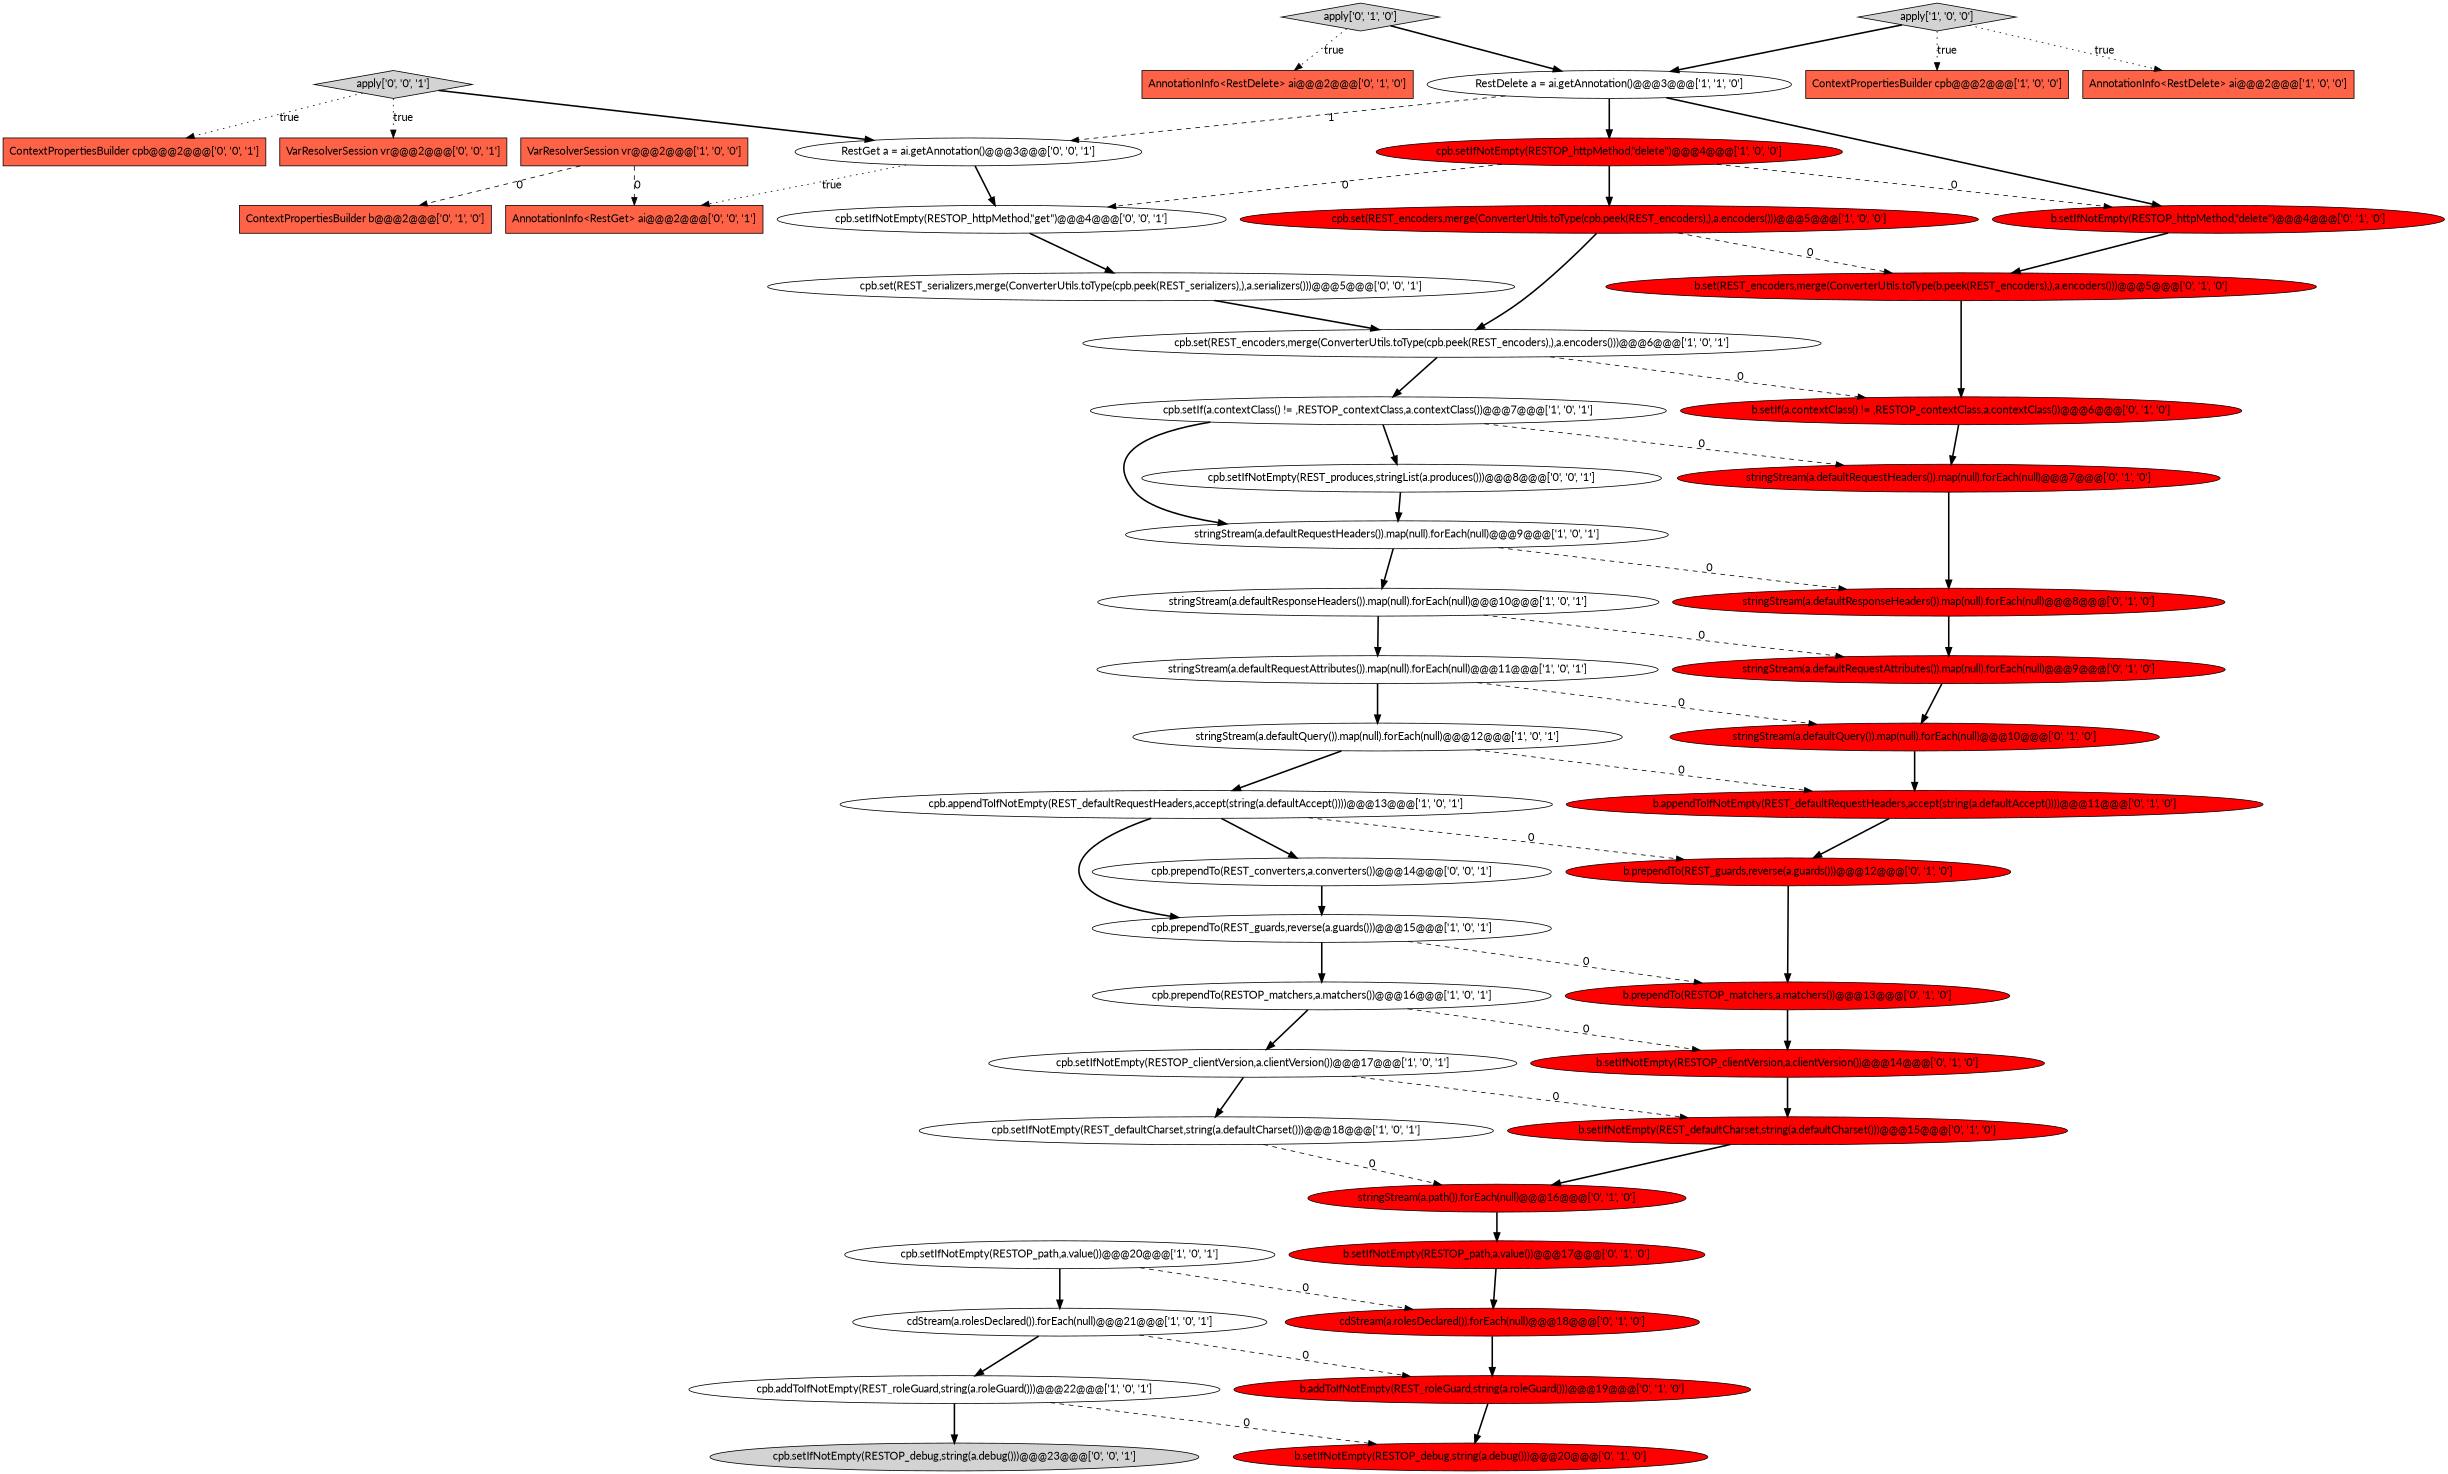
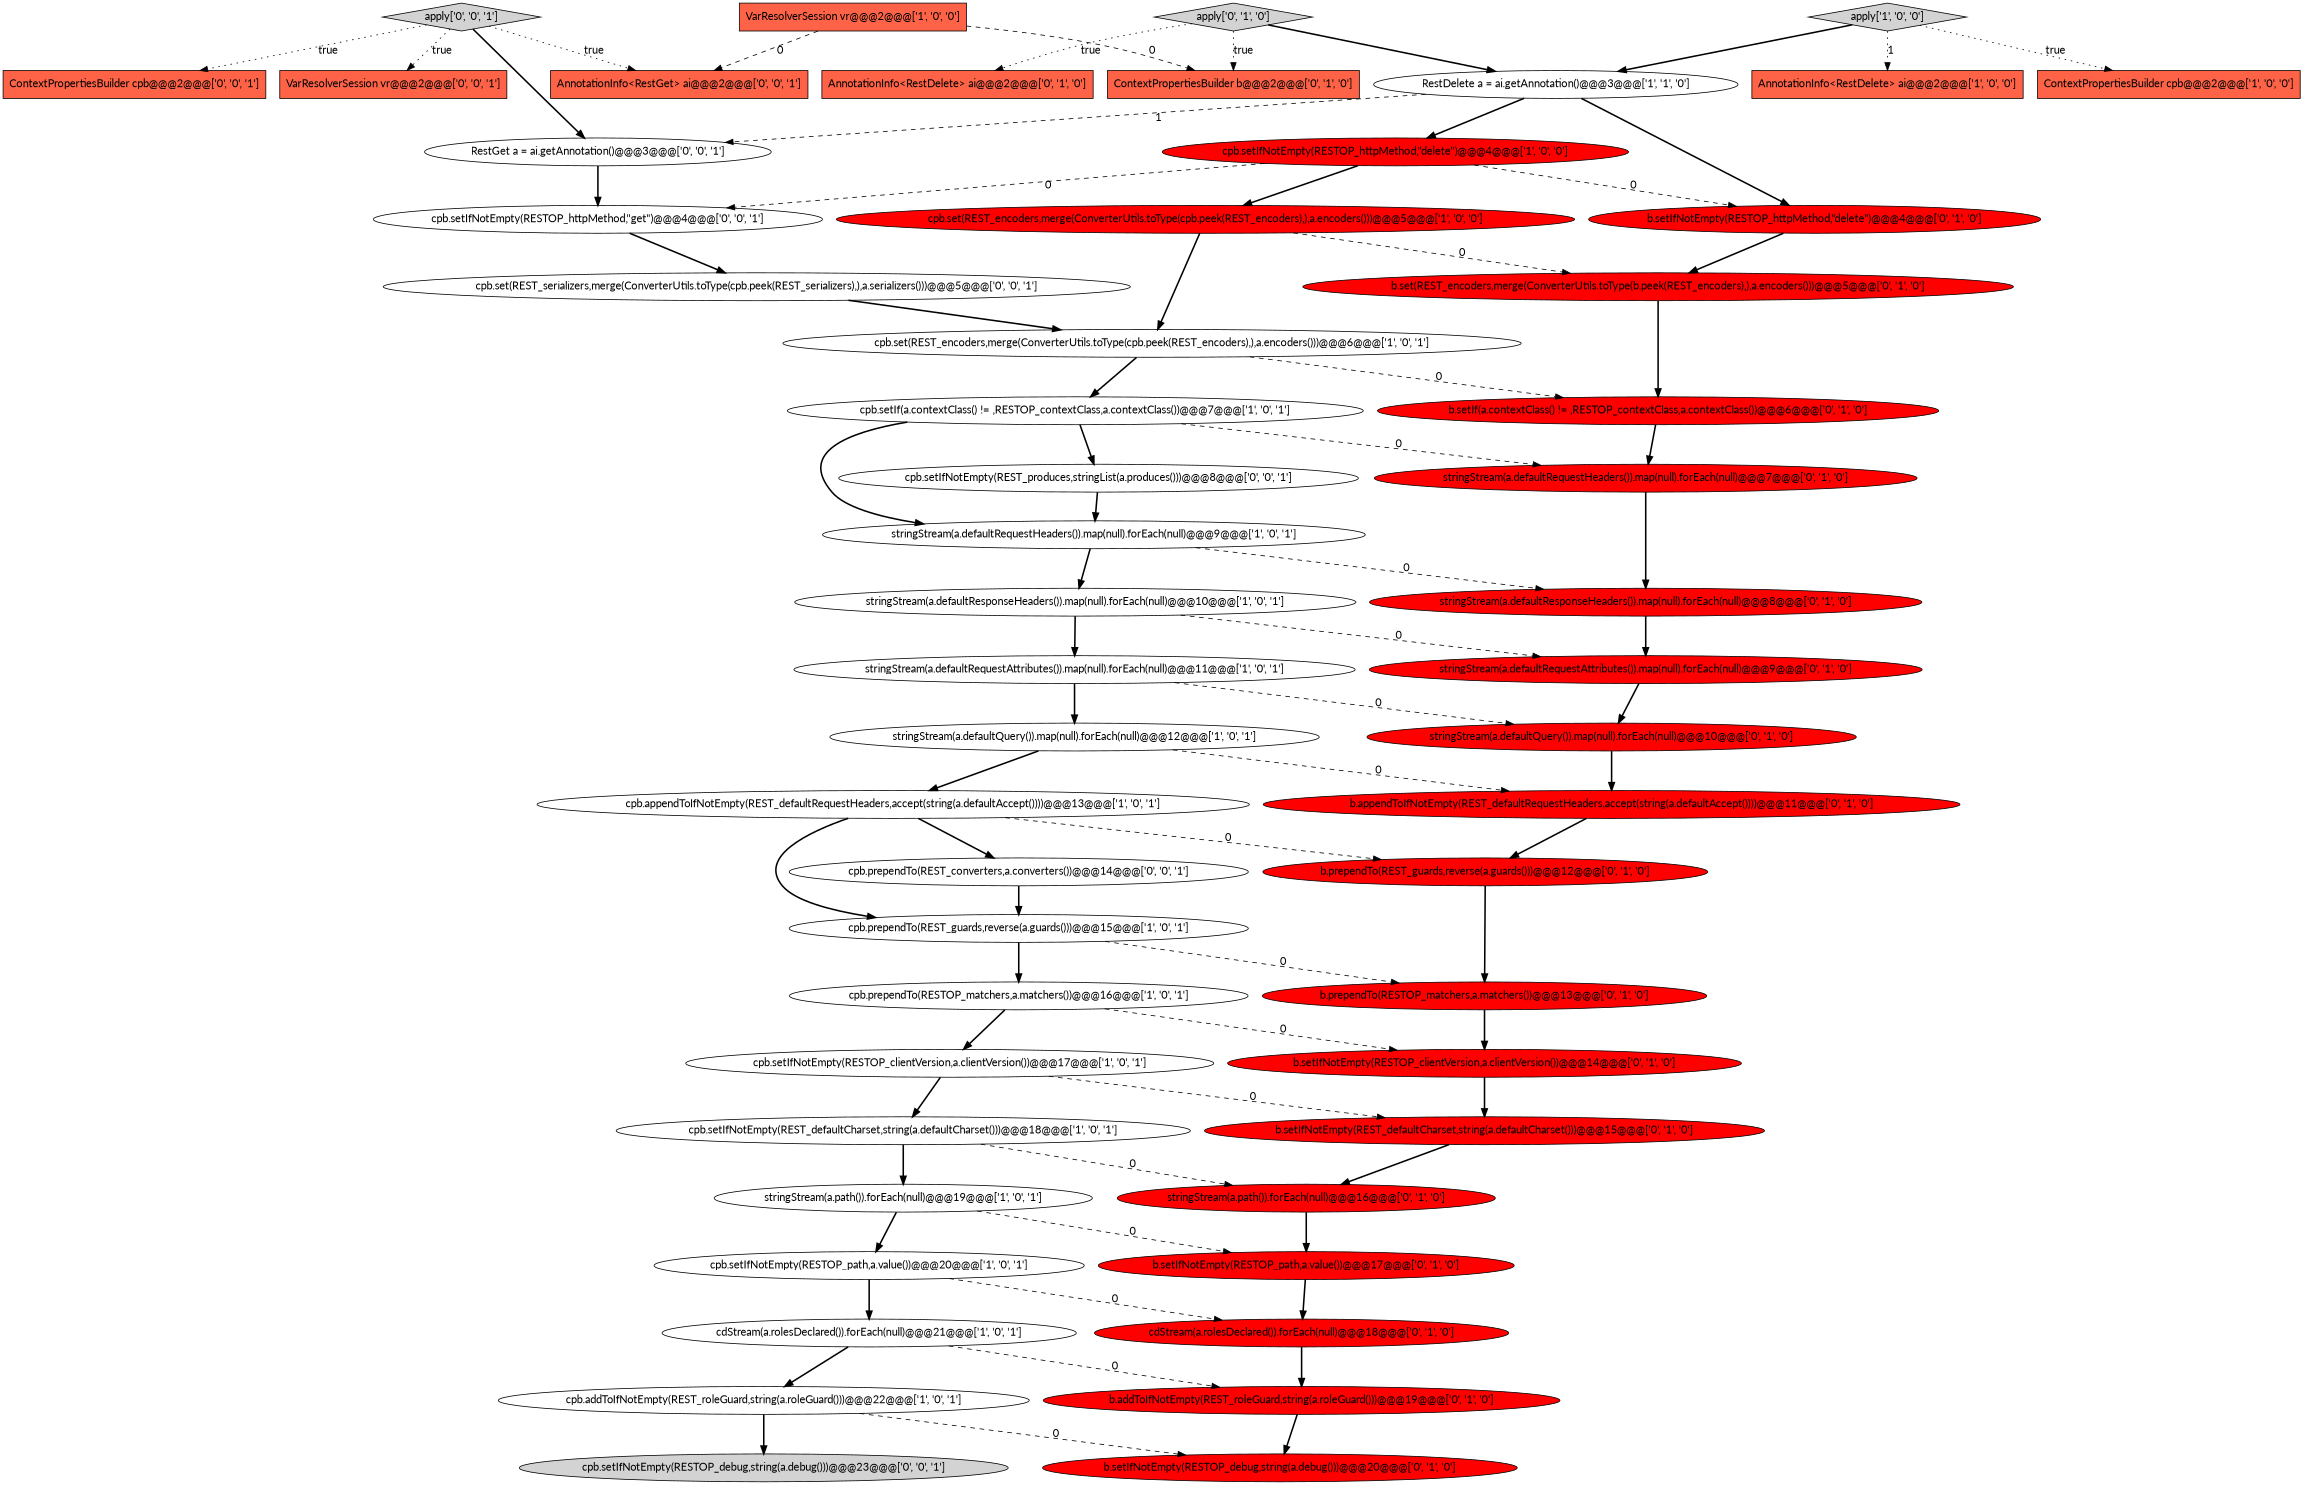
edge "apply['0', '1', '0']" -> "ContextPropertiesBuilder b@@@2@@@['0', '1', '0']": added, label "true"
edge "apply['1', '0', '0']" -> "AnnotationInfo<RestDelete> ai@@@2@@@['1', '0', '0']": label "true" -> "1"
edge "RestGet a = ai.getAnnotation()@@@3@@@['0', '0', '1']" -> "AnnotationInfo<RestGet> ai@@@2@@@['0', '0', '1']": now "apply['0', '0', '1']" -> "AnnotationInfo<RestGet> ai@@@2@@@['0', '0', '1']"
node "stringStream(a.path()).forEach(null)@@@19@@@['1', '0', '1']": added
